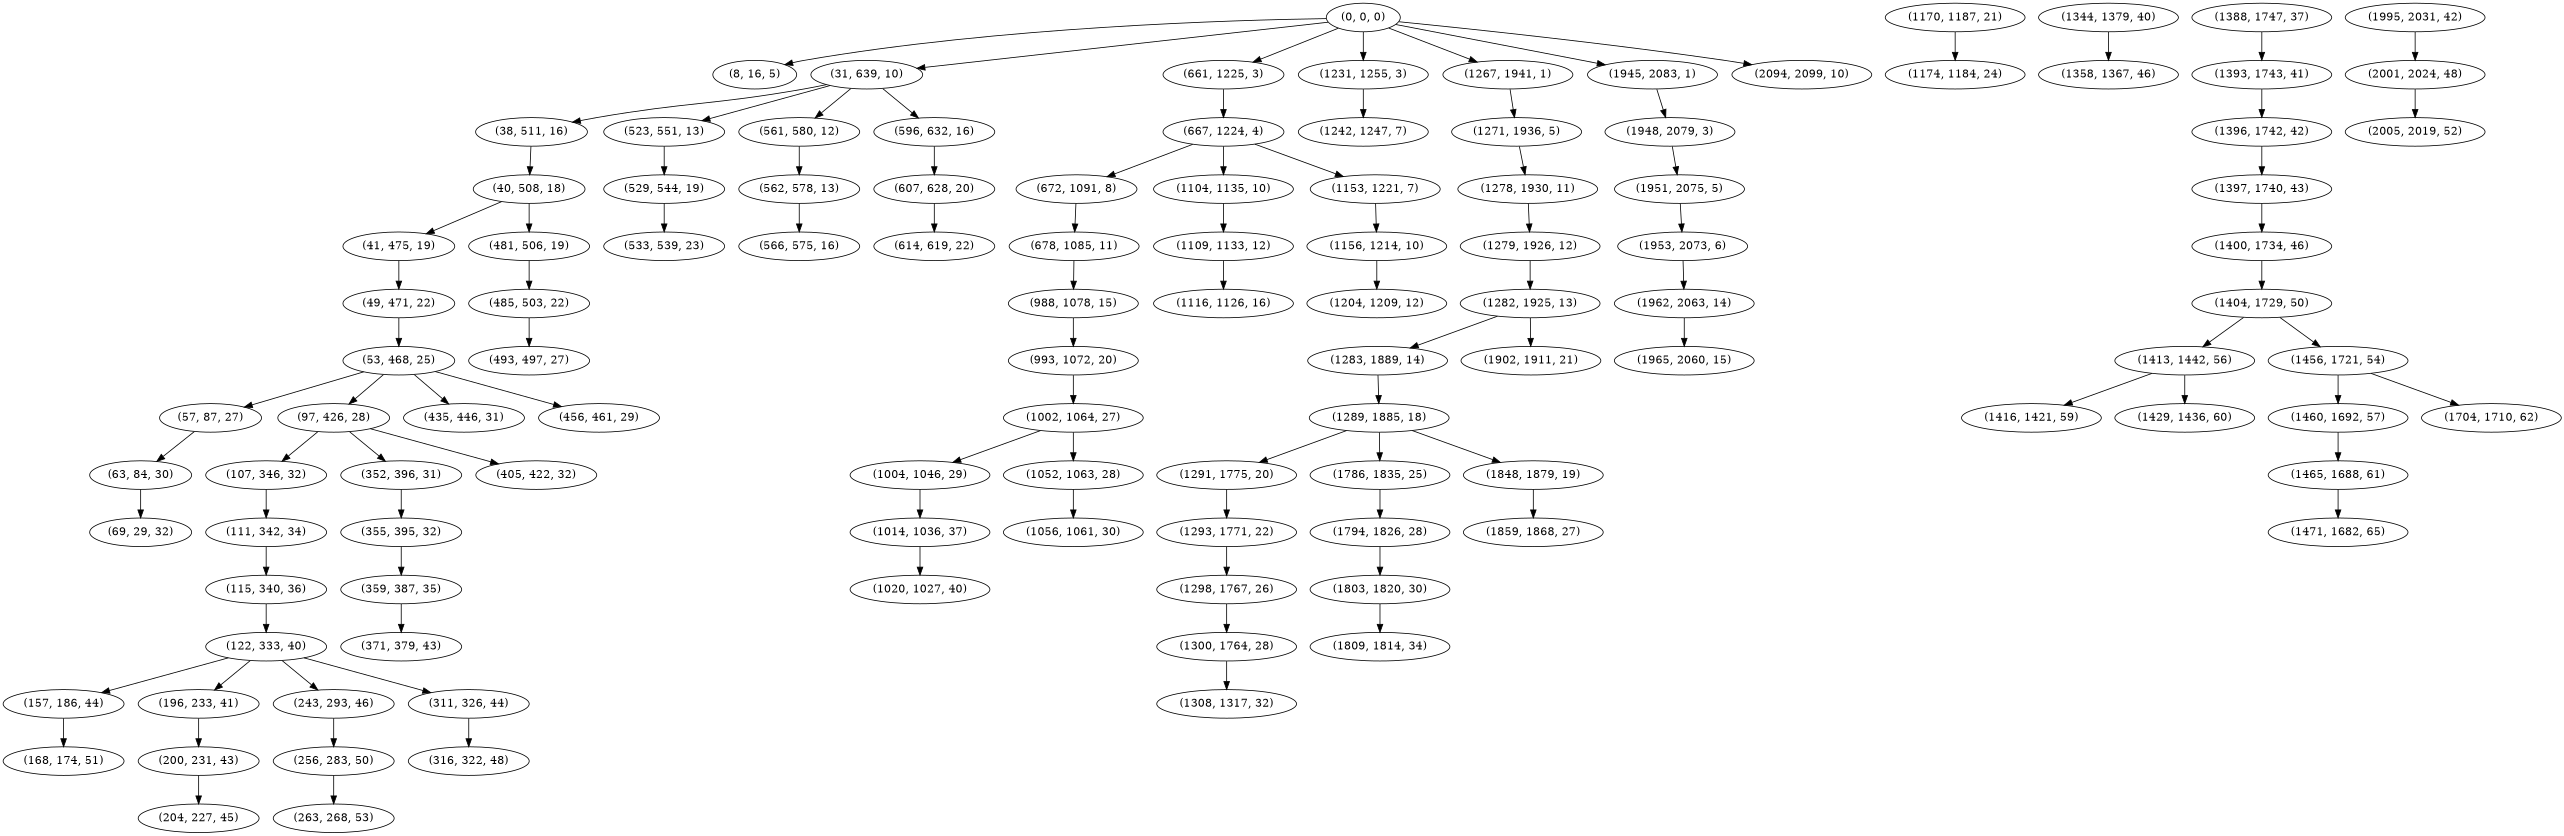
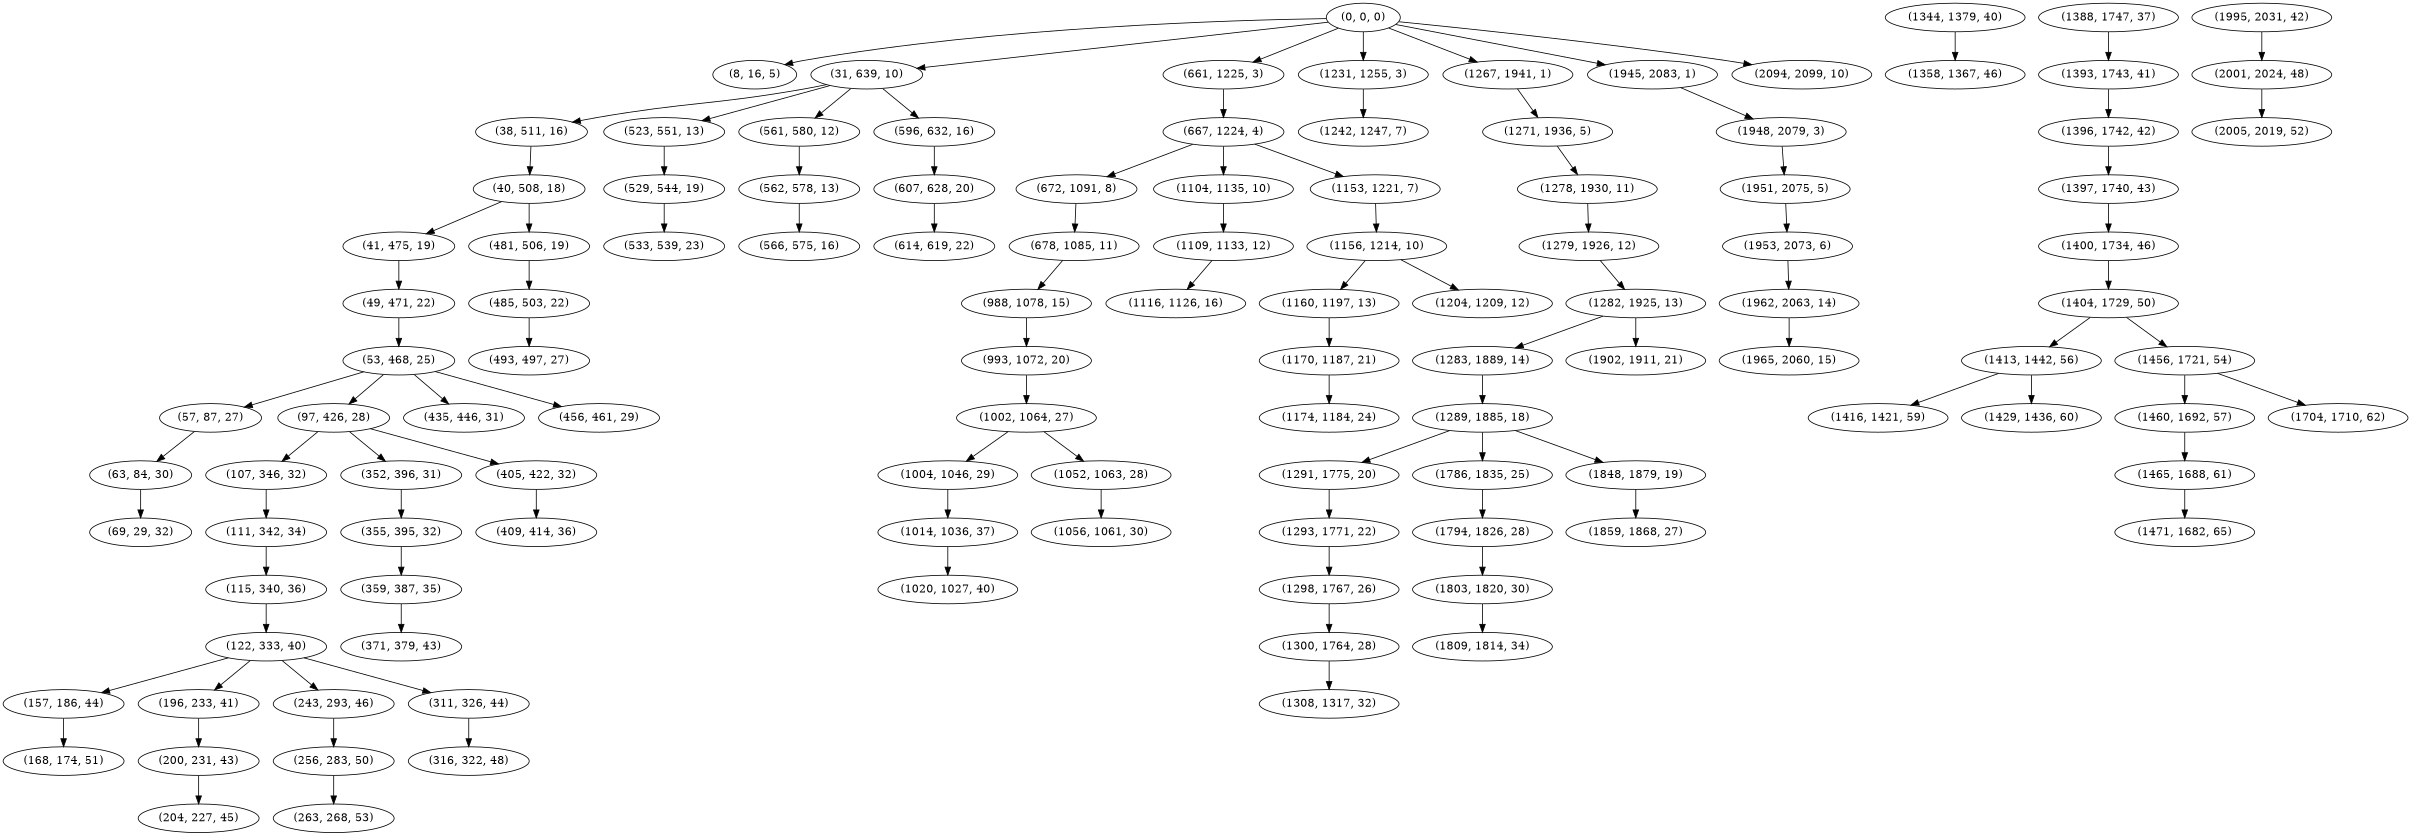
node "(1160, 1197, 13)": added
node "(409, 414, 36)": added
